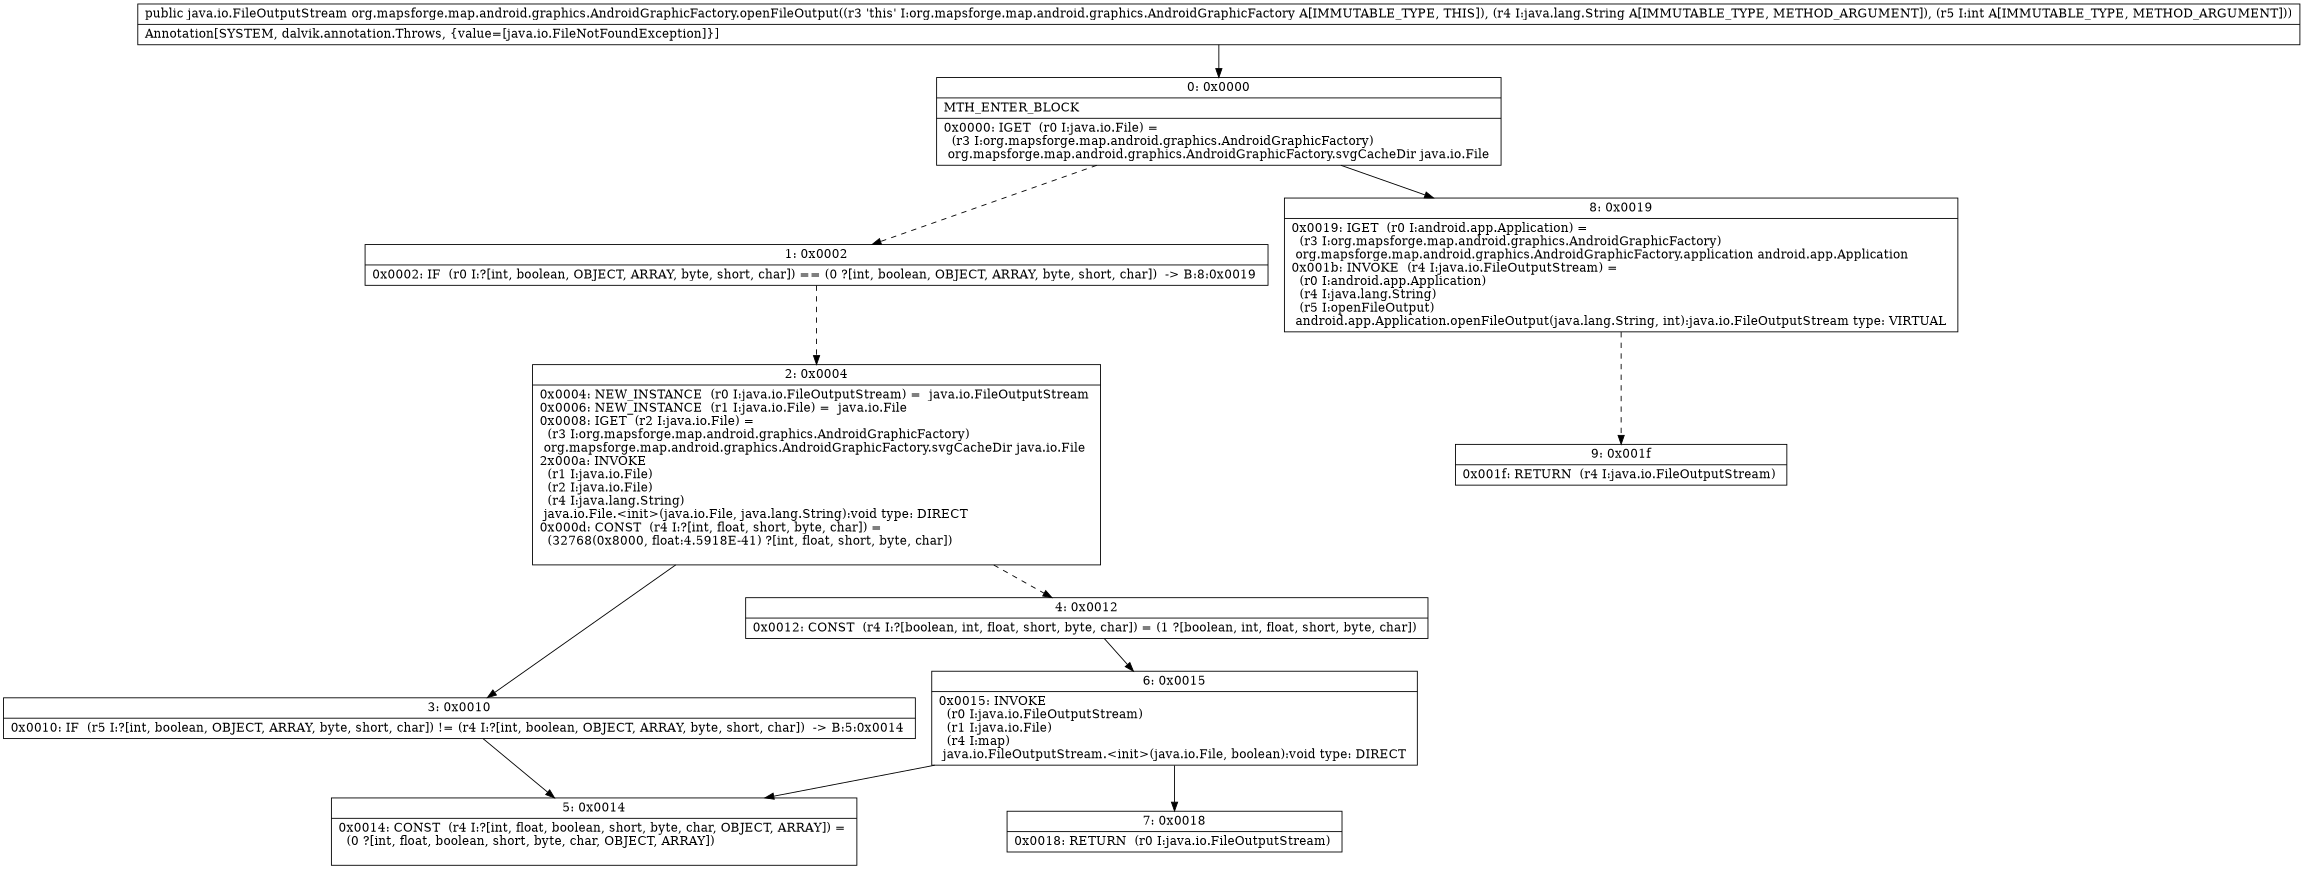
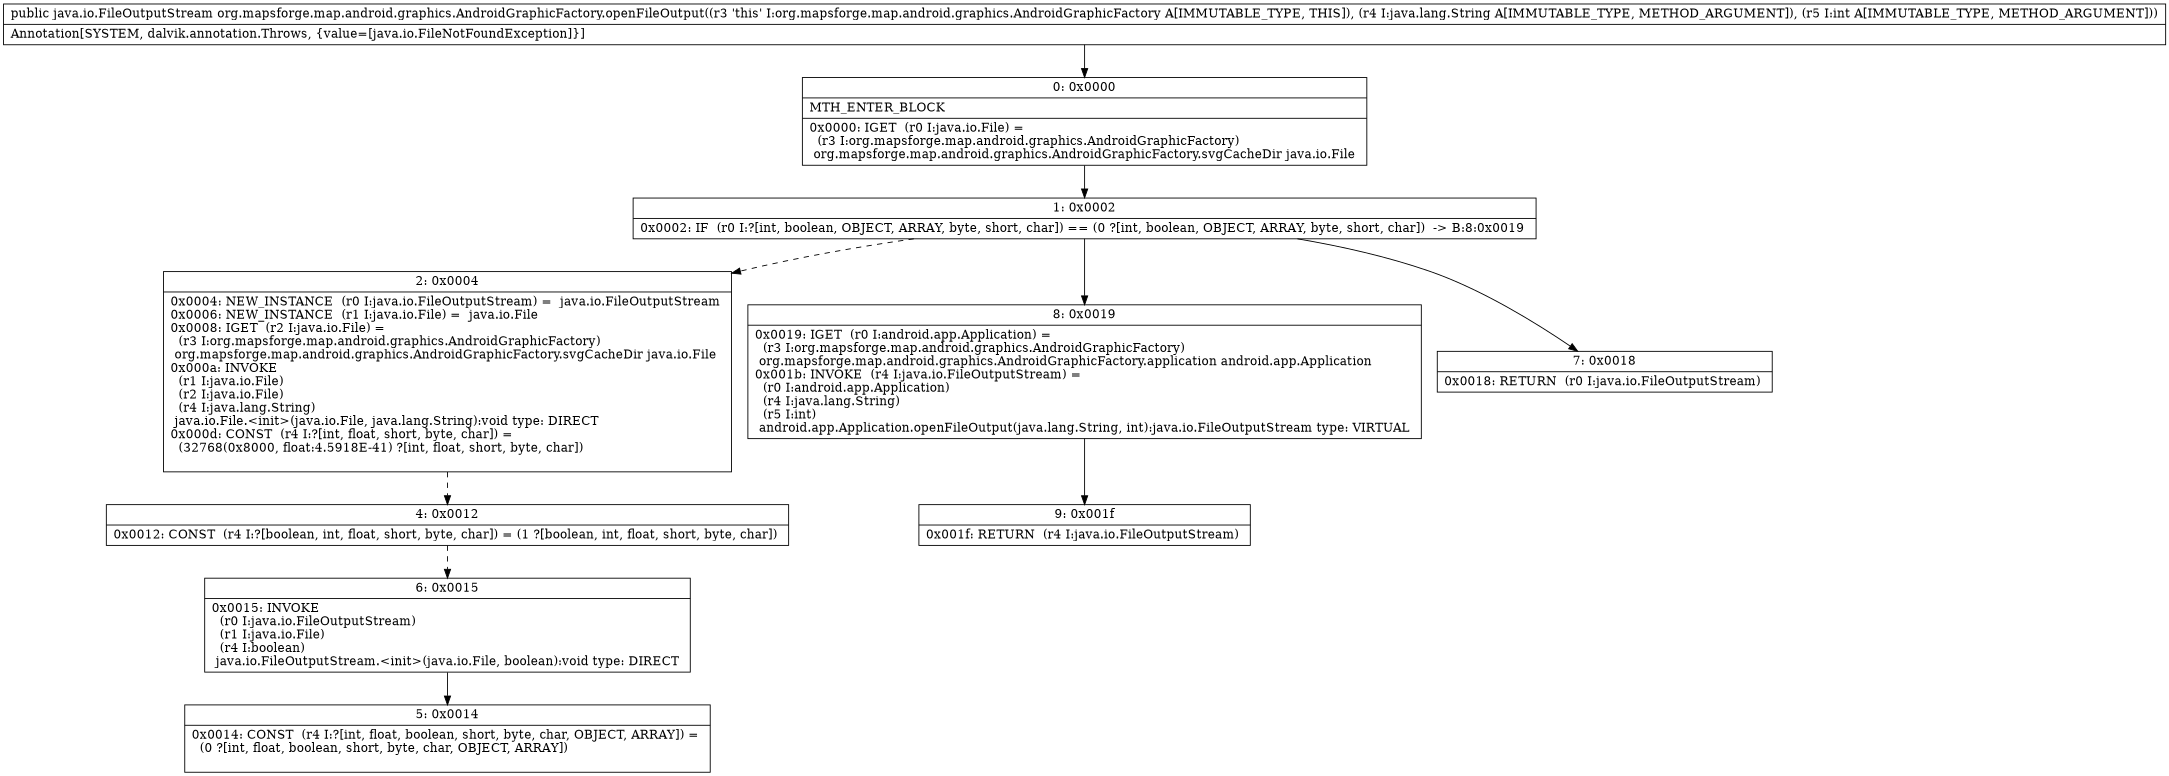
edge "0: 0x0000" -> "8: 0x0019": now "1: 0x0002" -> "8: 0x0019"
edge "0: 0x0000" -> "1: 0x0002": style dashed -> solid
node "8: 0x0019": text "(r5 I:openFileOutput)" -> "(r5 I:int)"
edge "8: 0x0019" -> "9: 0x001f": style dashed -> solid
node "2: 0x0004": text "2x000a: INVOKE" -> "0x000a: INVOKE"
edge "4: 0x0012" -> "6: 0x0015": style solid -> dashed
node "3: 0x0010": removed
node "6: 0x0015": text "(r4 I:map)" -> "(r4 I:boolean)"
edge "6: 0x0015" -> "7: 0x0018": now "1: 0x0002" -> "7: 0x0018"
